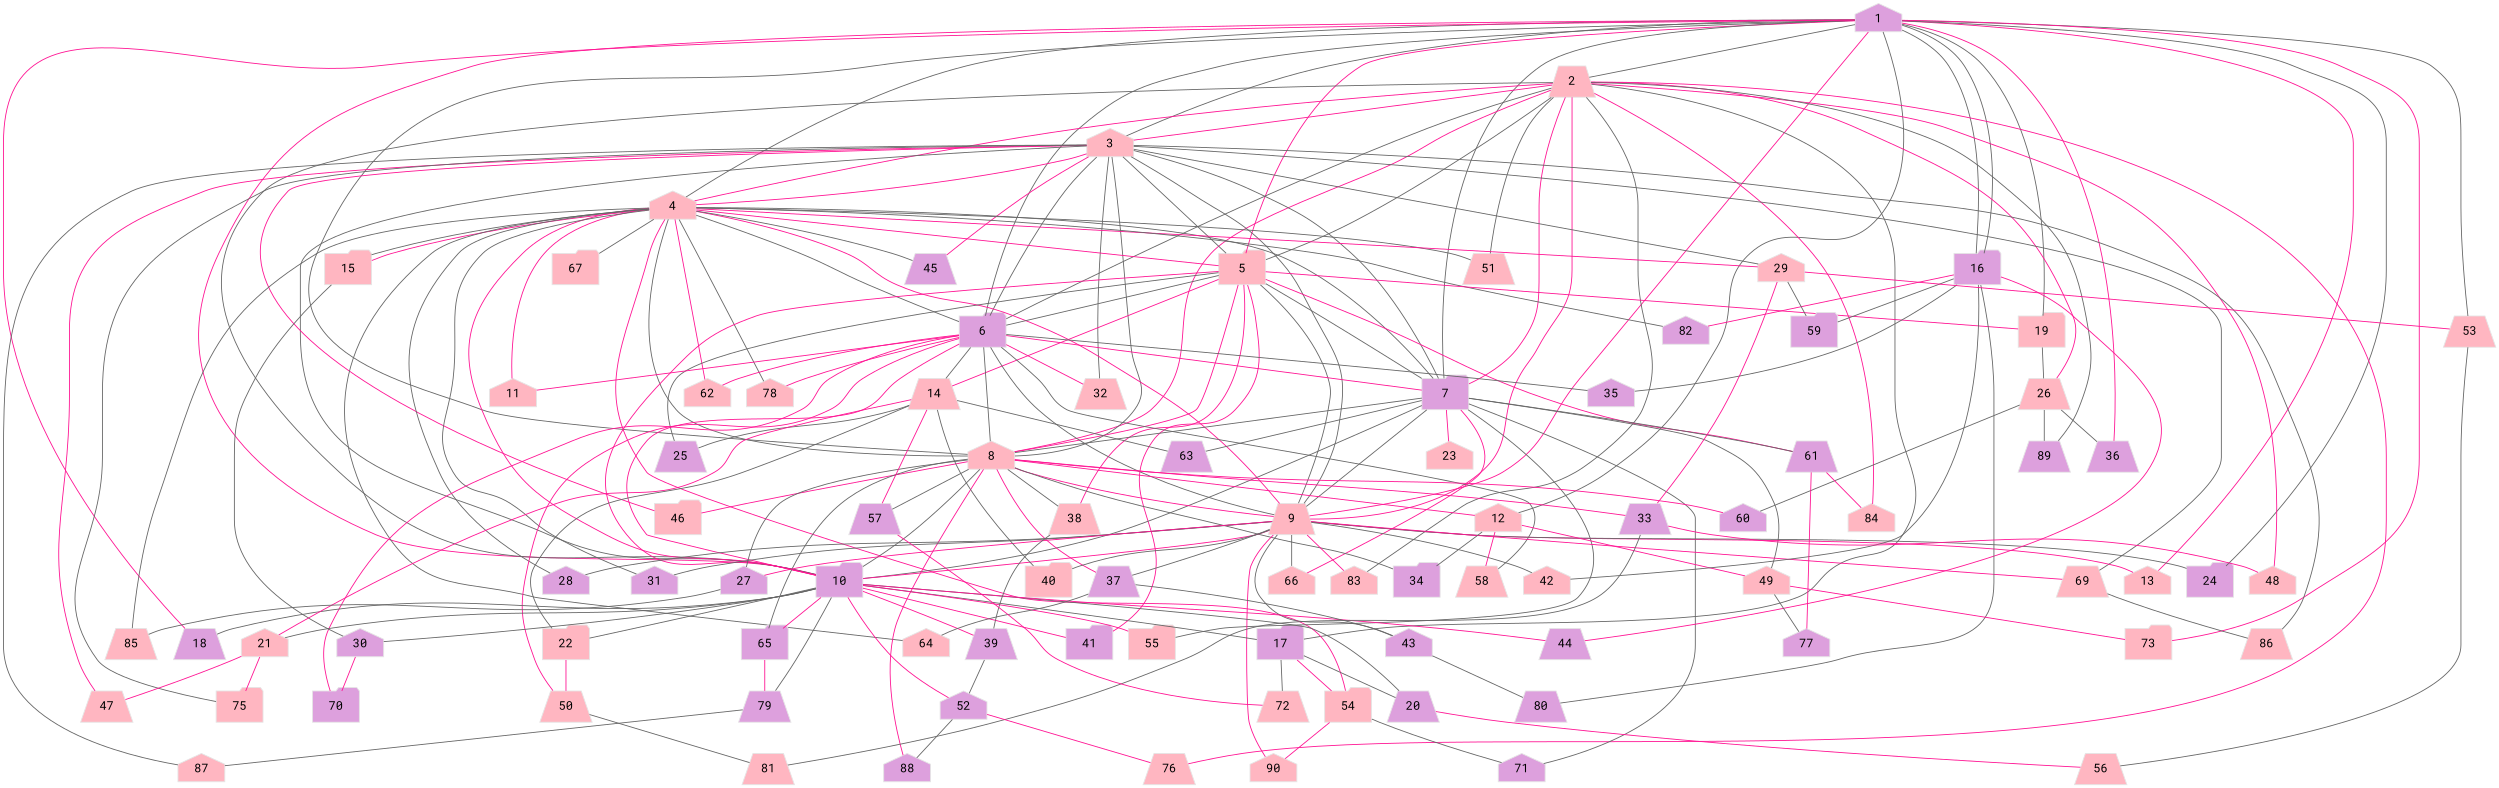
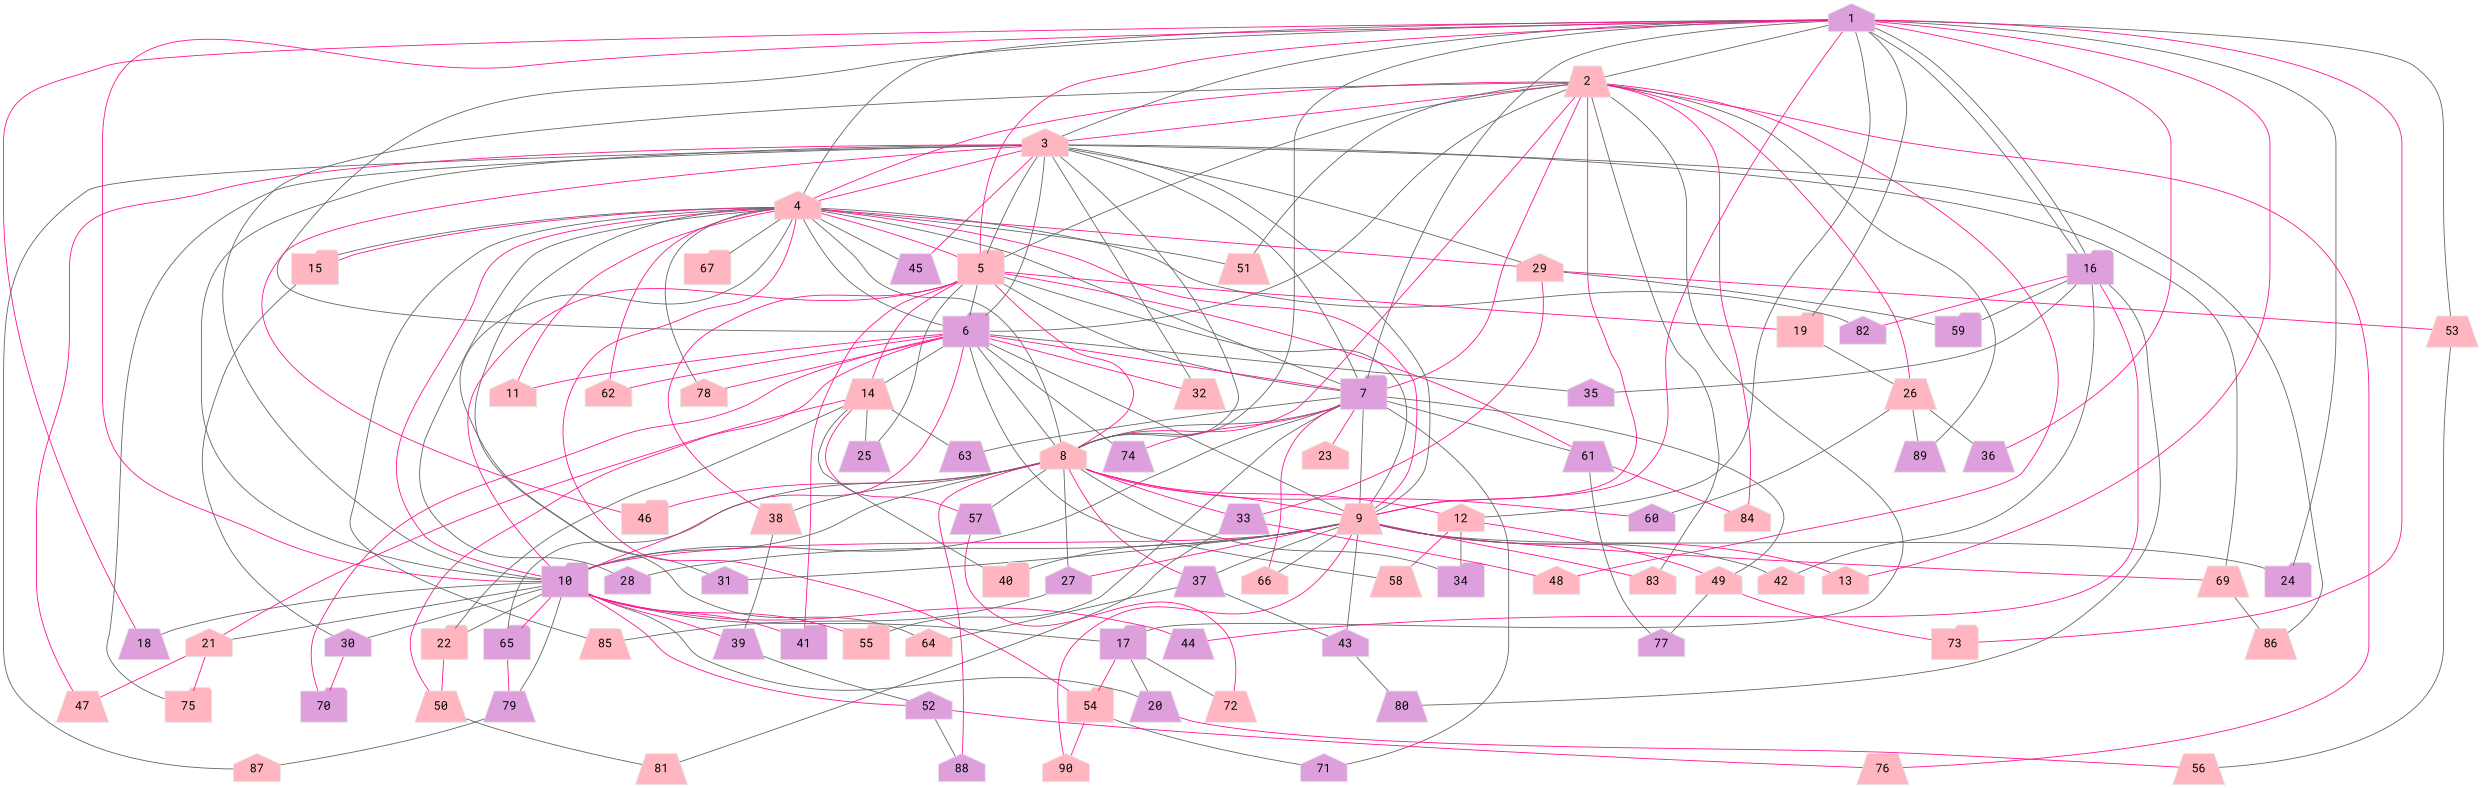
node "74": added
edge "61" -- "77": color deeppink -> gray40
